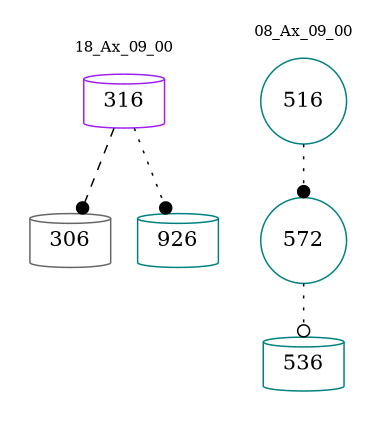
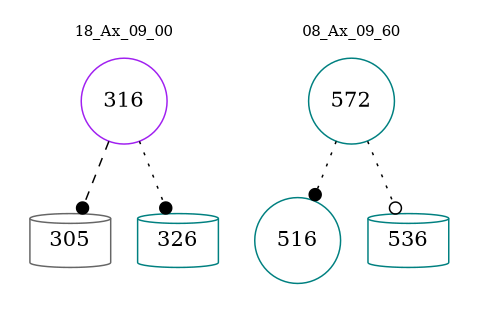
cluster "08_Ax_09_00": label "08_Ax_09_00" -> "08_Ax_09_60"
node "316": shape cylinder -> circle
edge "516" -> "572": reversed
node "306": label "306" -> "305"
node "926": label "926" -> "326"
